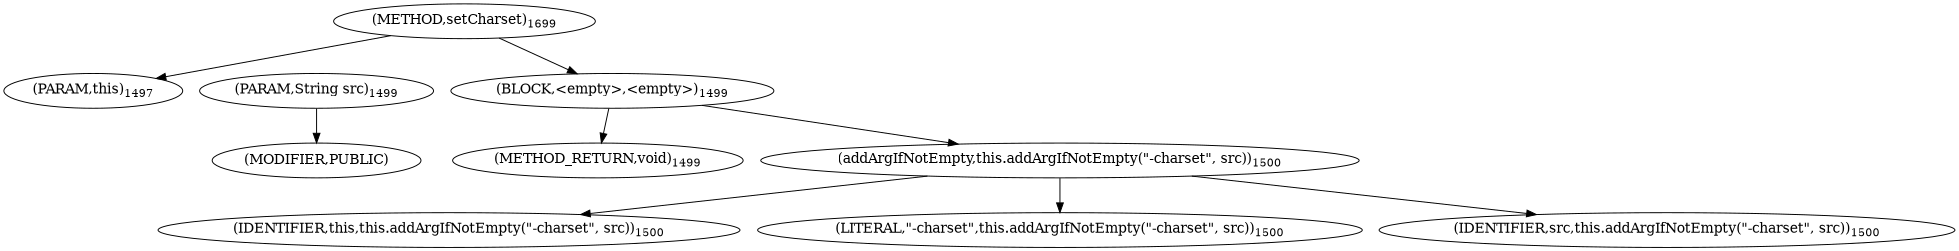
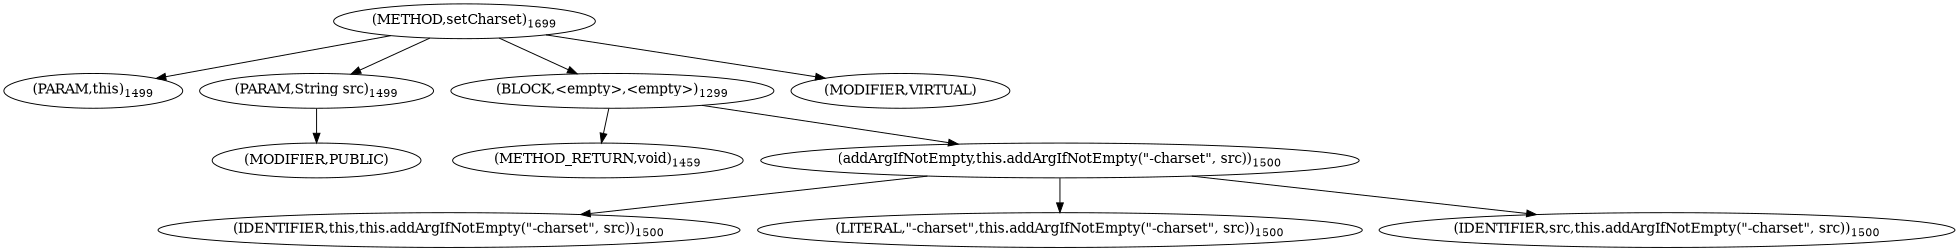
edge "(METHOD,setCharset)" -> "(PARAM,String src)": added
node "(PARAM,this)": text "1497" -> "1499"
node "(BLOCK,<empty>,<empty>)": text "1499" -> "1299"
node "(MODIFIER,VIRTUAL)": added
node "(METHOD_RETURN,void)": text "1499" -> "1459"
